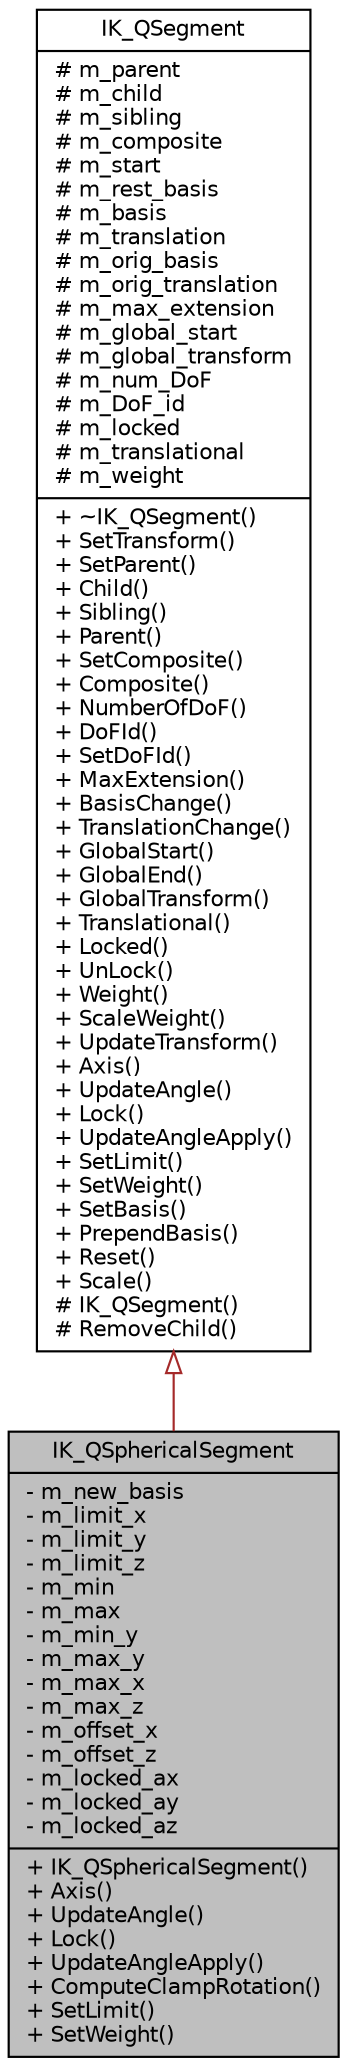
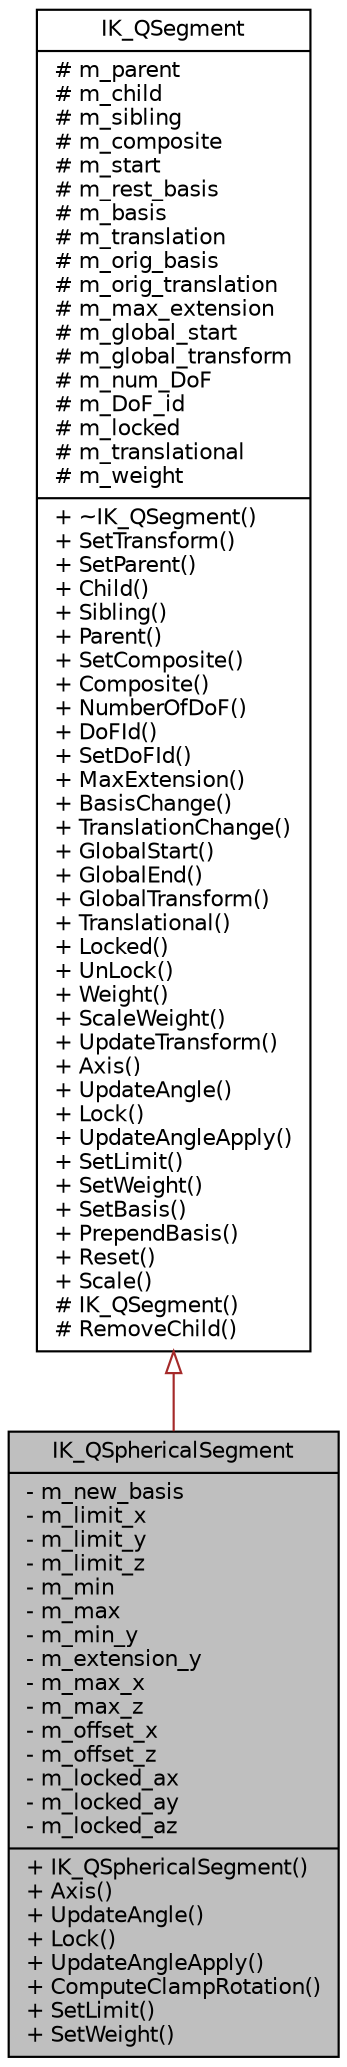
node "IK_QSphericalSegment": text "- m_max_y" -> "- m_extension_y"
